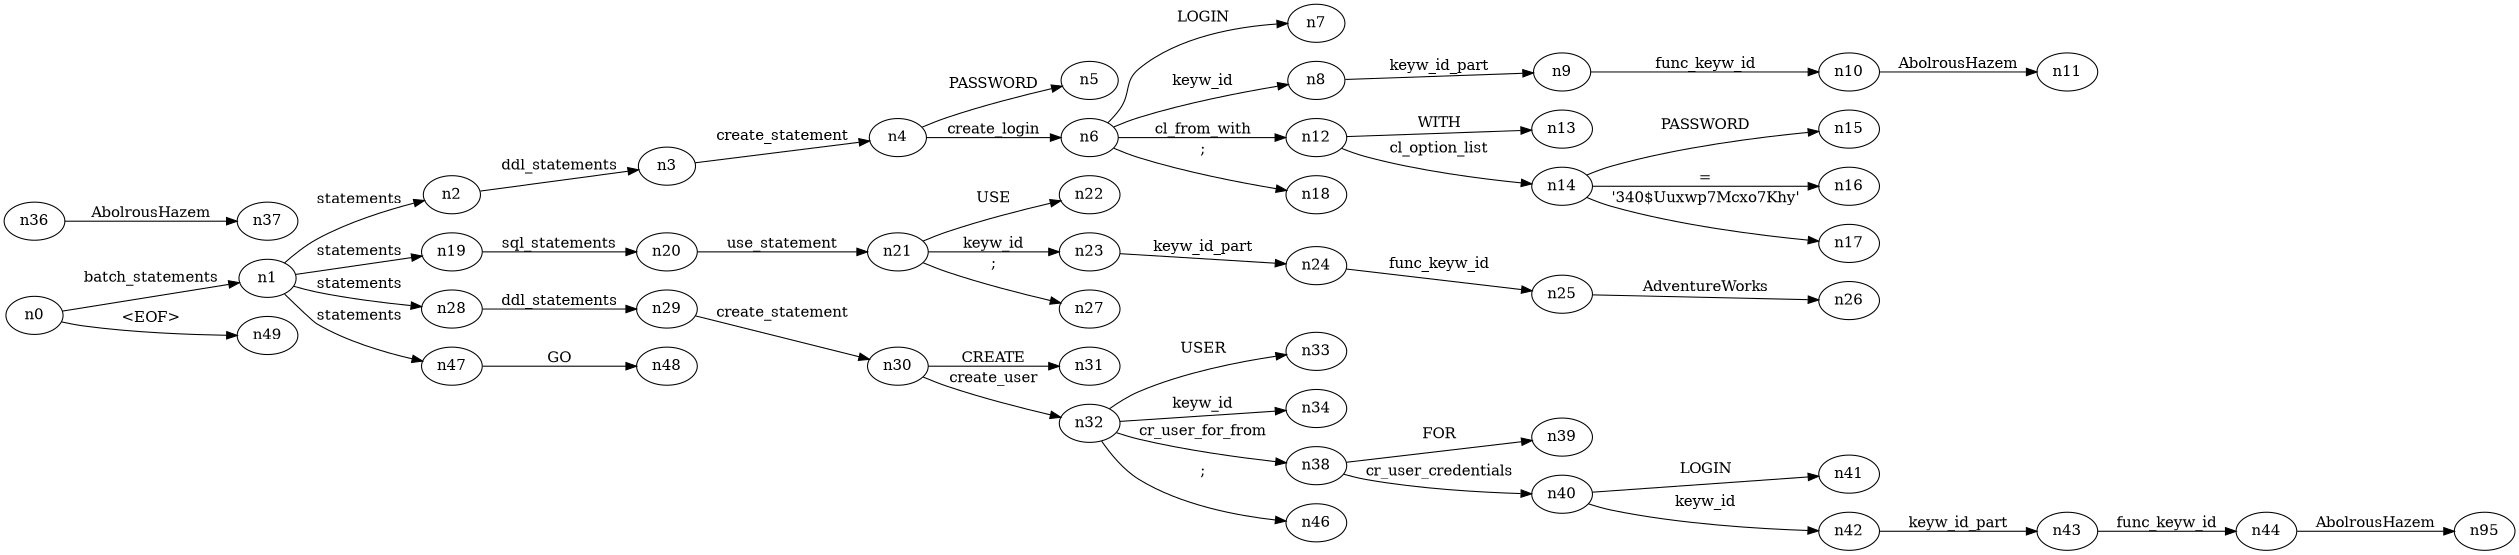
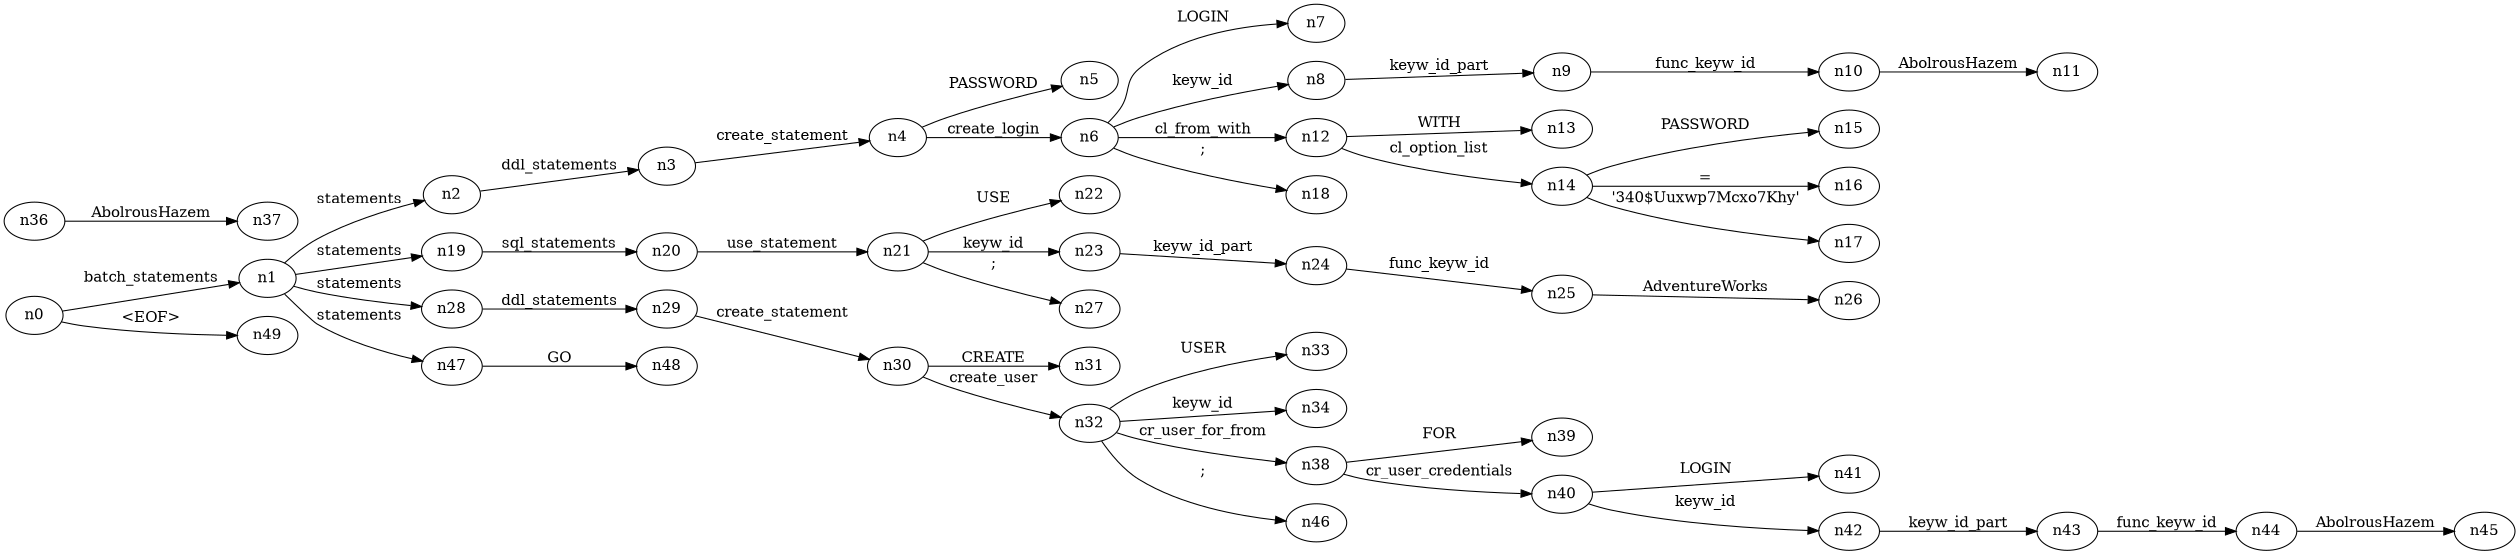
node "n95": label "n95" -> "n45"
